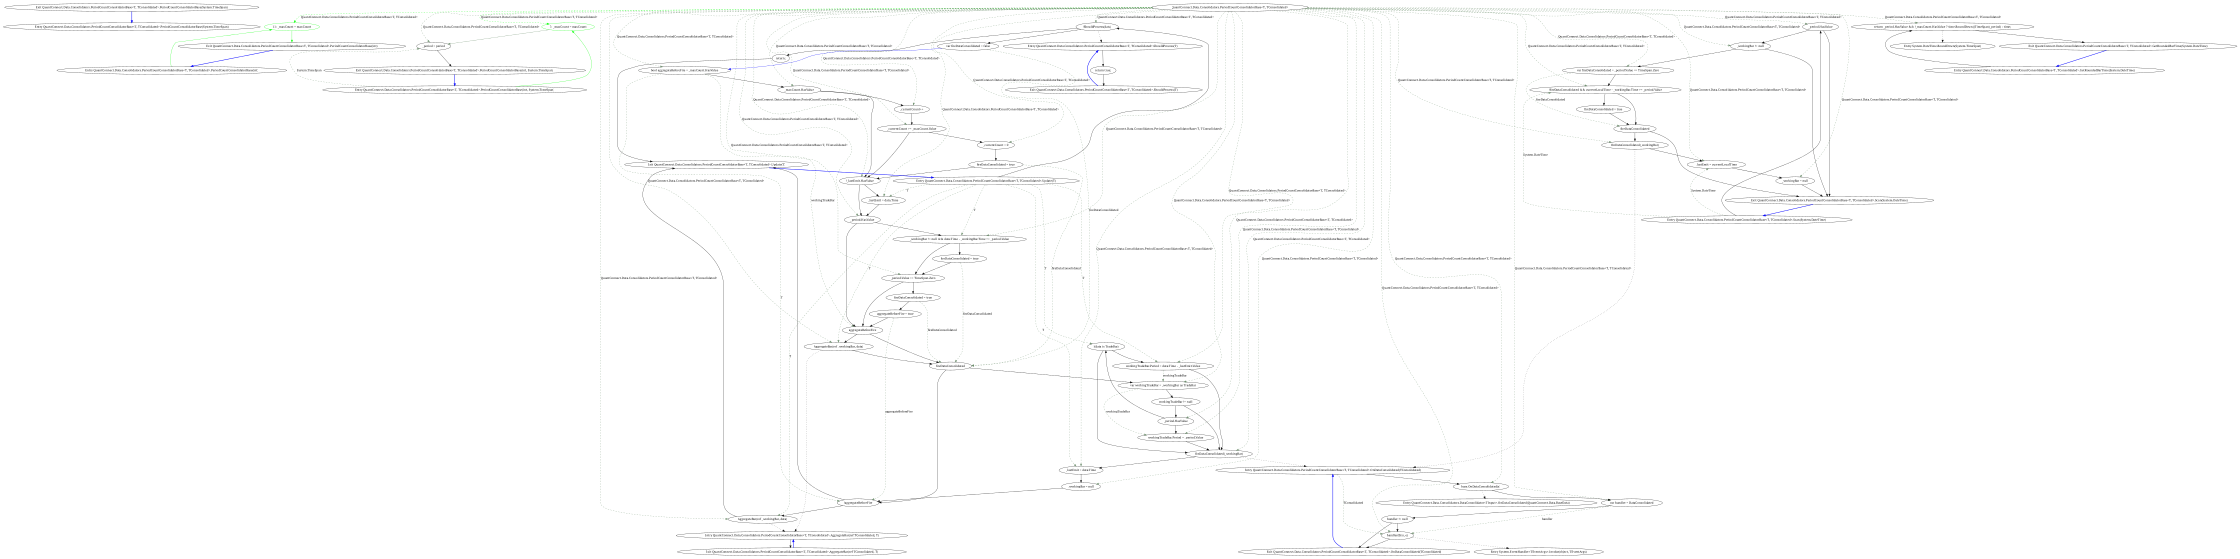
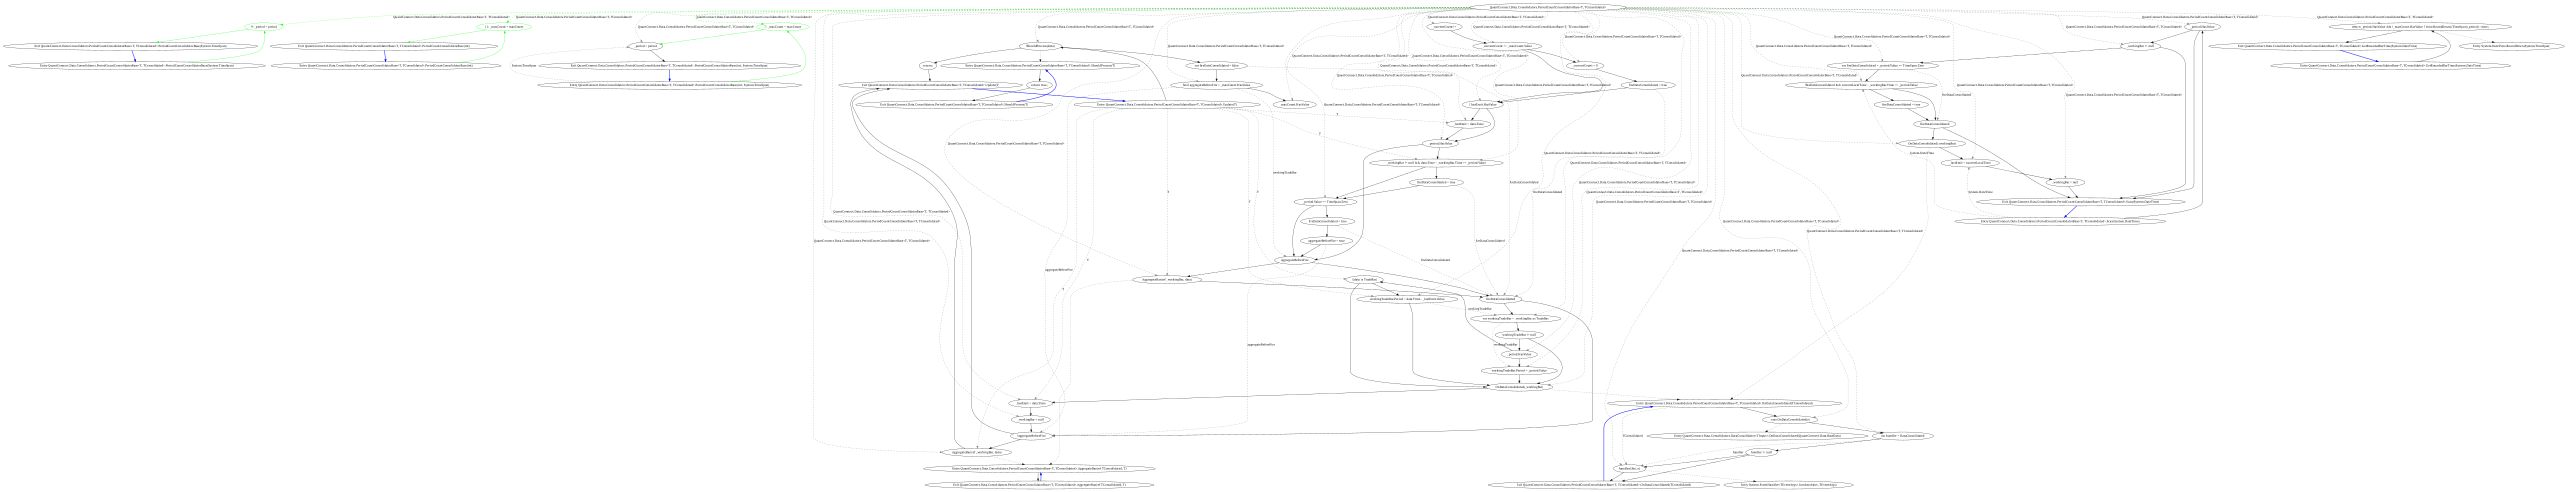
node "9: _period = period": added
edge "7: _maxCount = maxCount" -> "_period = period": color darkseagreen4 -> green
edge "var fireDataConsolidated = false" -> "bool aggregateBeforeFire = _maxCount.HasValue": color blue -> black
edge "_maxCount.HasValue" -> "_currentCount++": removed
edge "_maxCount.HasValue" -> "!_lastEmit.HasValue": removed
edge "bool aggregateBeforeFire = _maxCount.HasValue" -> "!aggregateBeforeFire": label "T" -> "aggregateBeforeFire"
